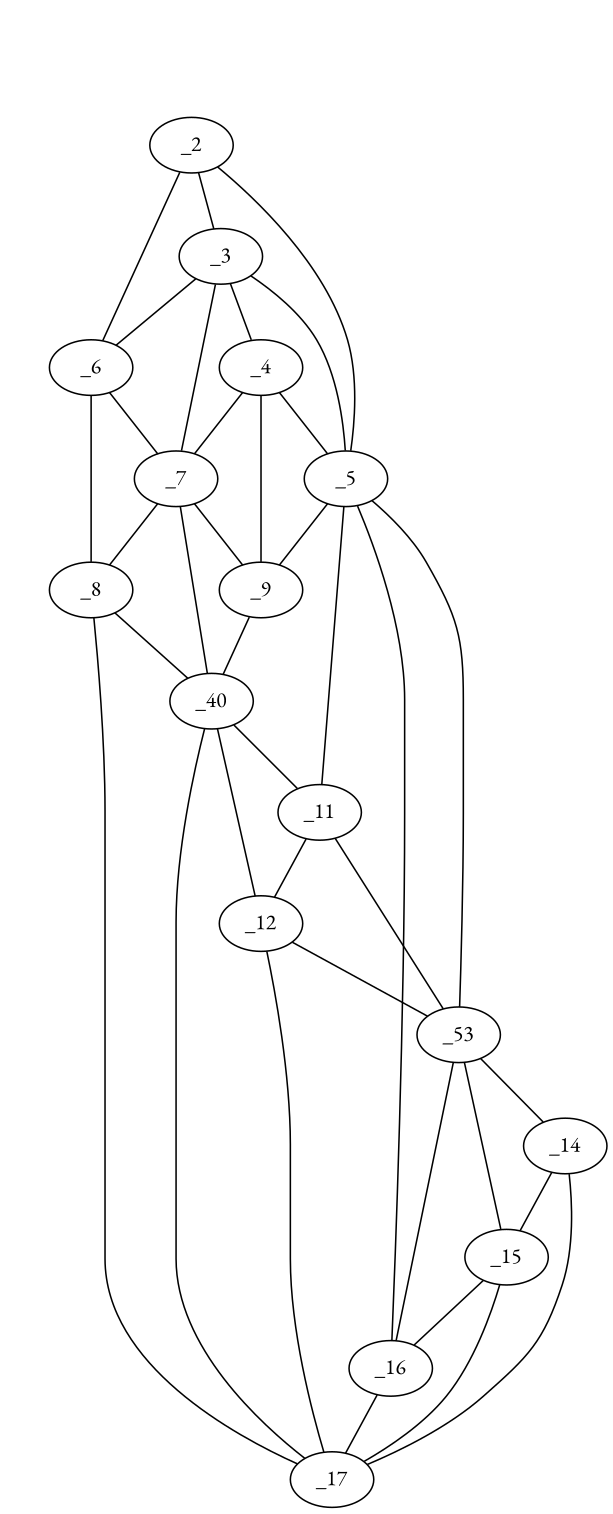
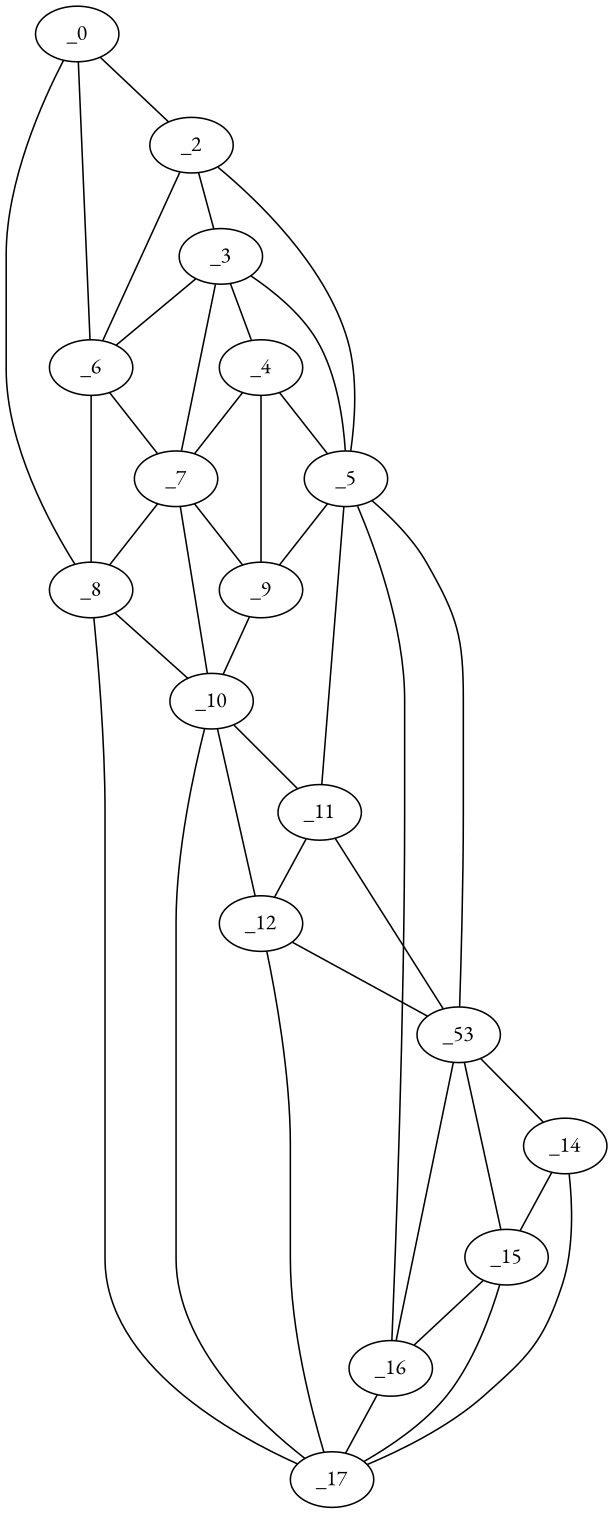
node "_0": added
node "_40": label "_40" -> "_10"
